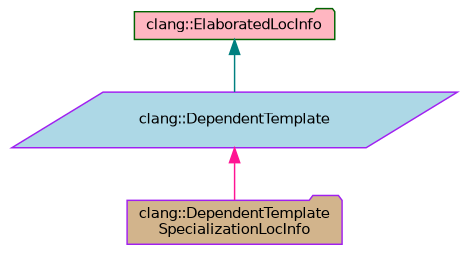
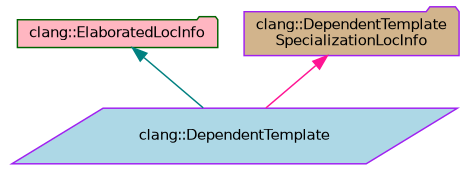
edge "clang::DependentTemplate SpecializationLocInfo" -> "clang::DependentTemplate": reversed
